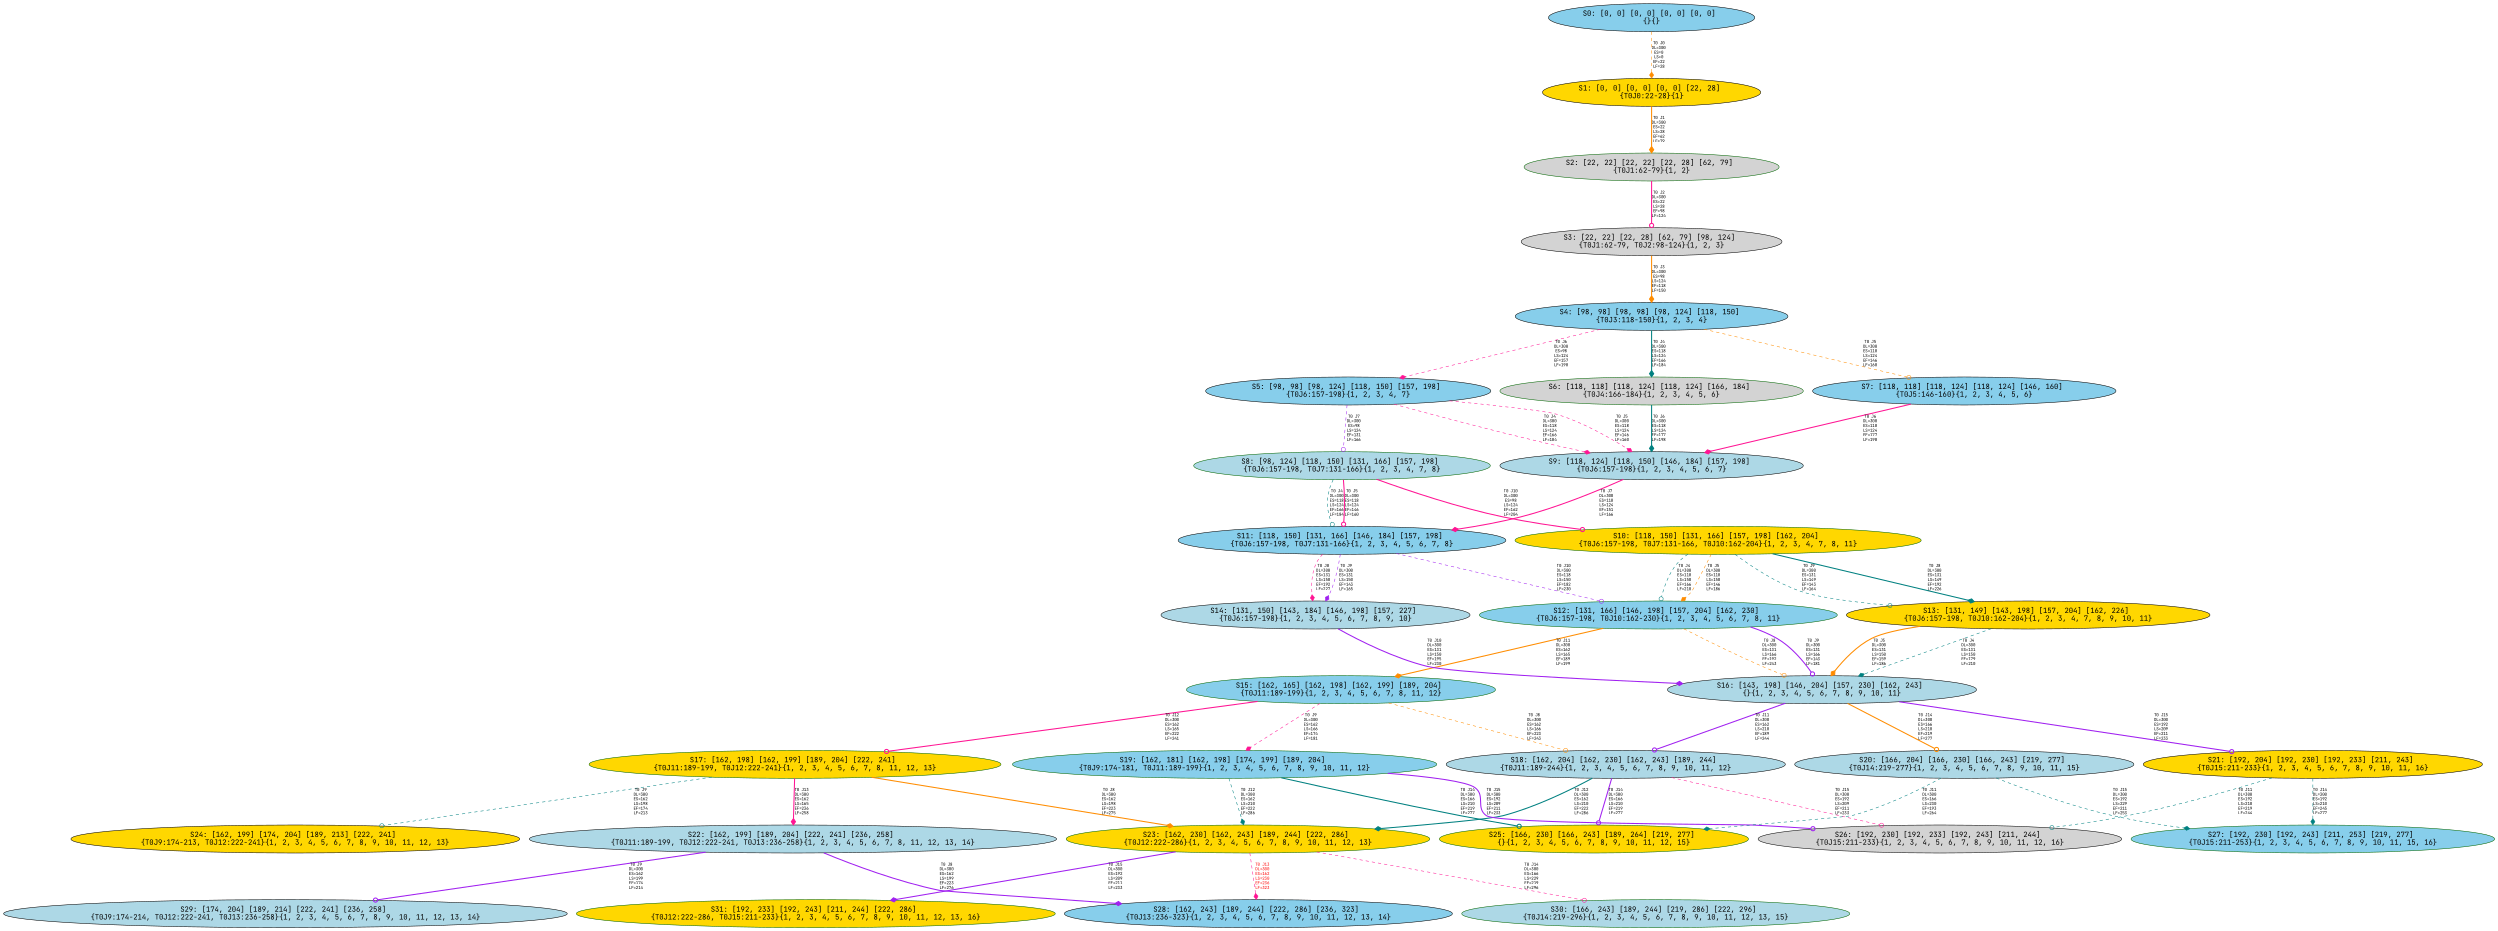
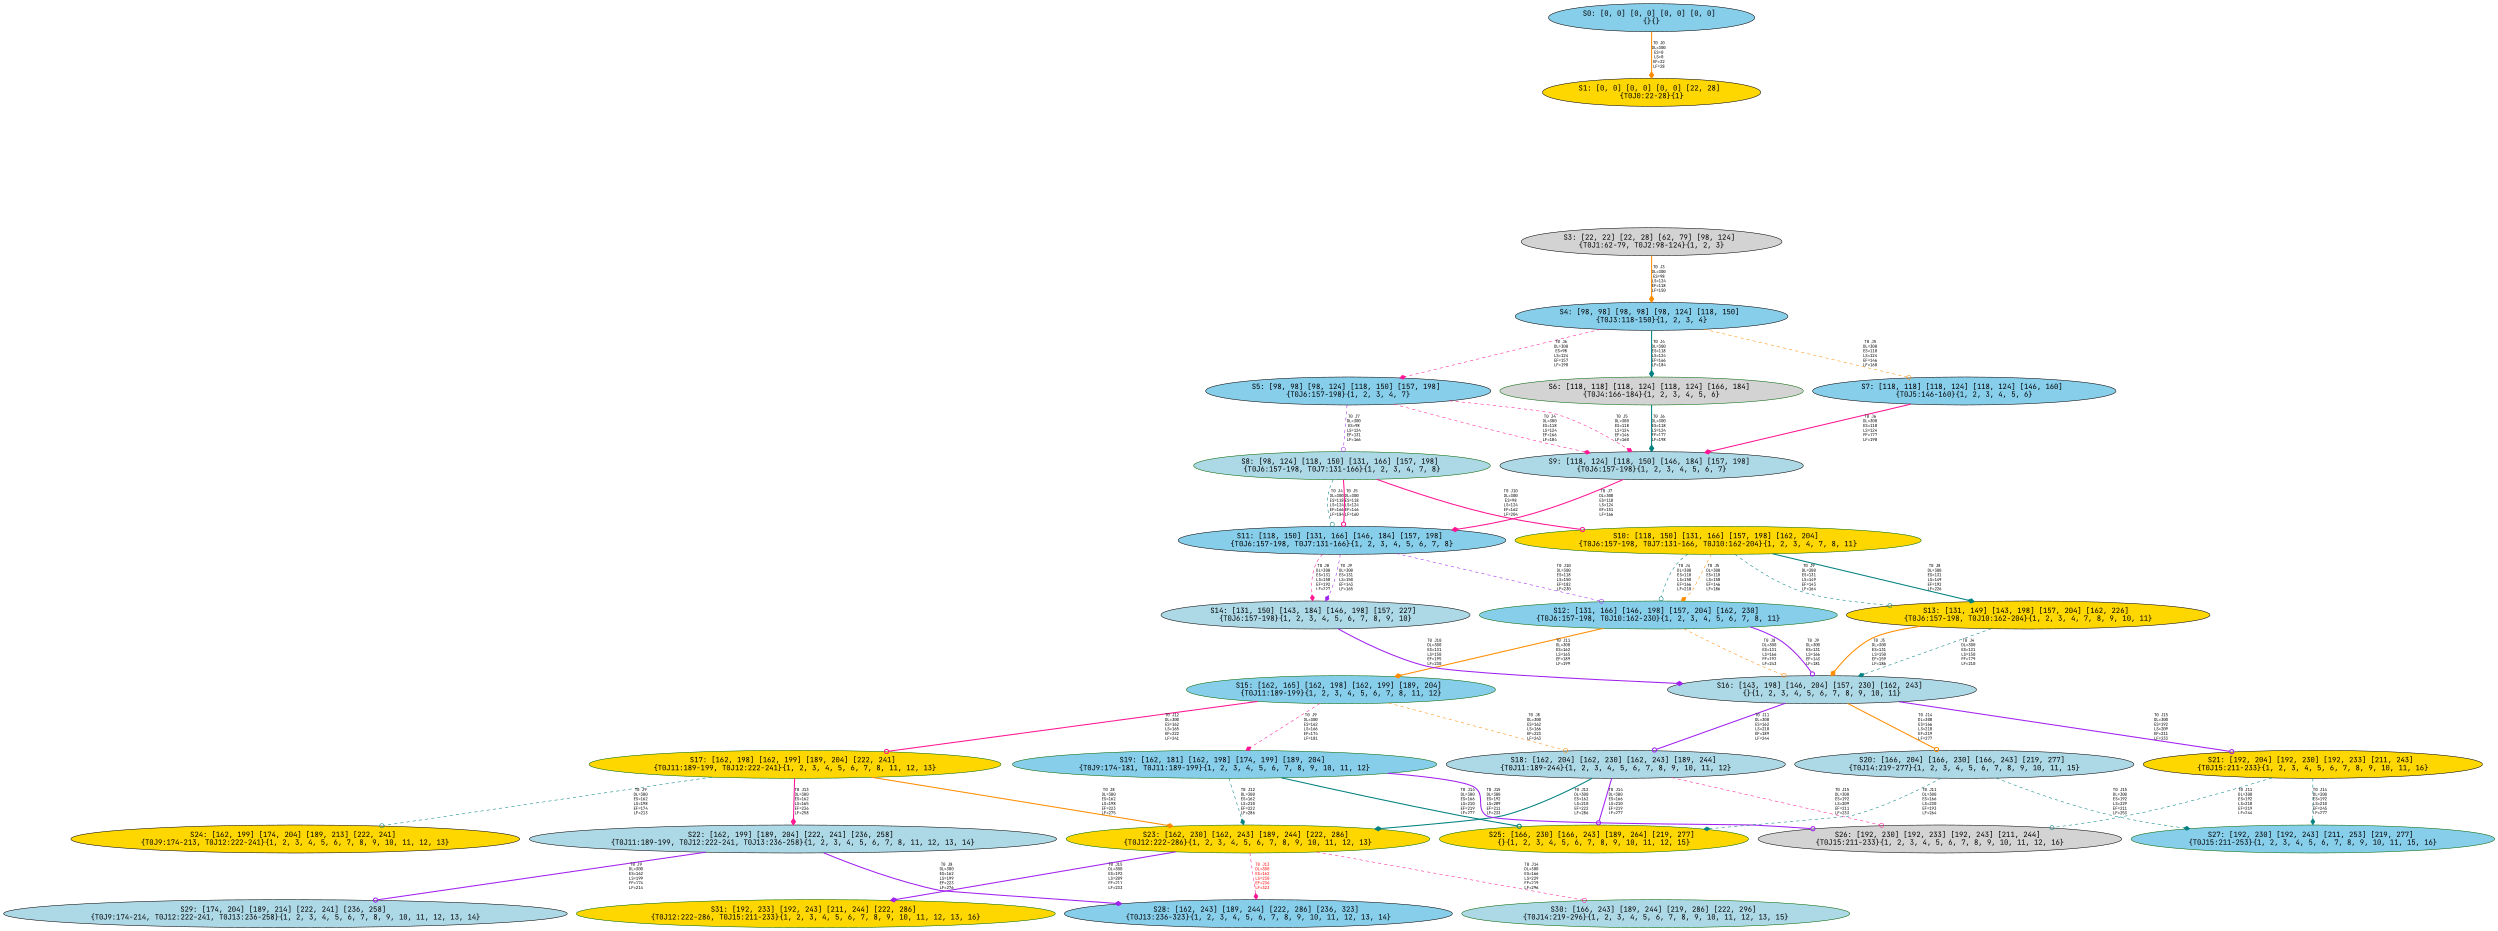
edge "S0: [0, 0] [0, 0] [0, 0] [0, 0] {}{}" -> "S1: [0, 0] [0, 0] [0, 0] [22, 28] {T0J0:22-28}{1}": style dashed -> bold
node "S2: [22, 22] [22, 22] [22, 28] [62, 79] {T0J1:62-79}{1, 2}": removed
